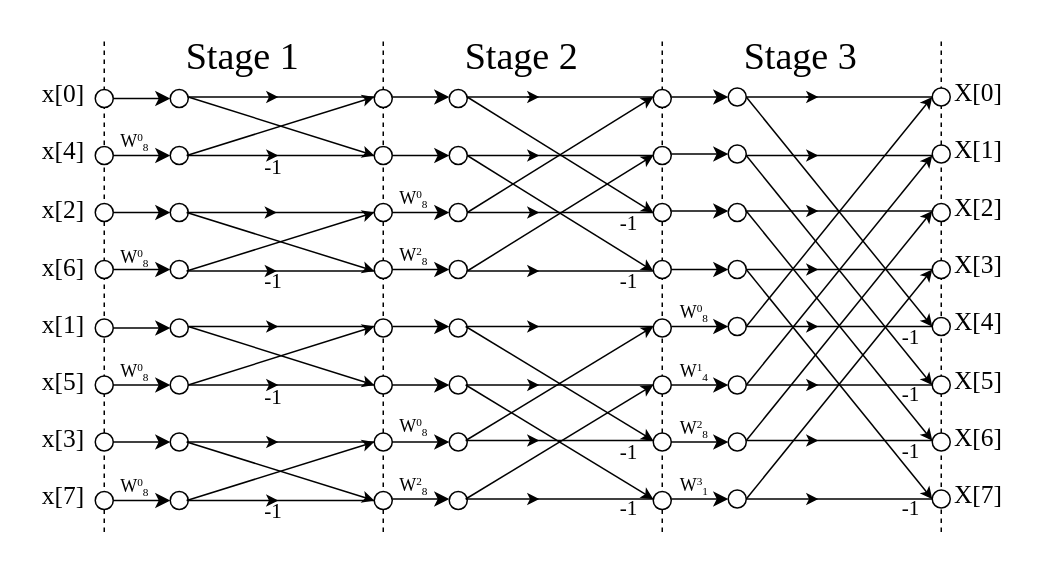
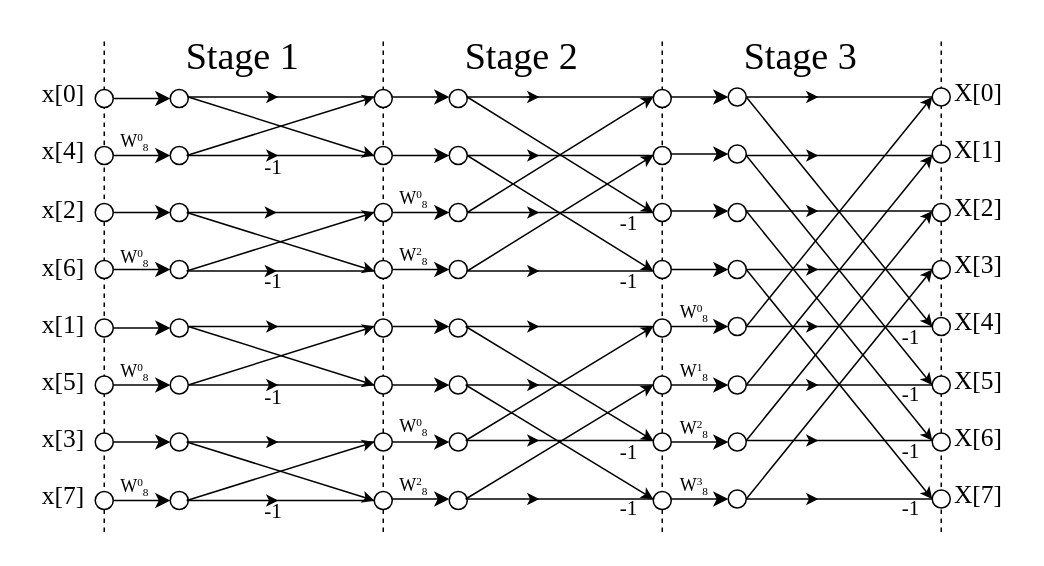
node "W14": label "W14" -> "W18"
node "W31": label "W31" -> "W38"
